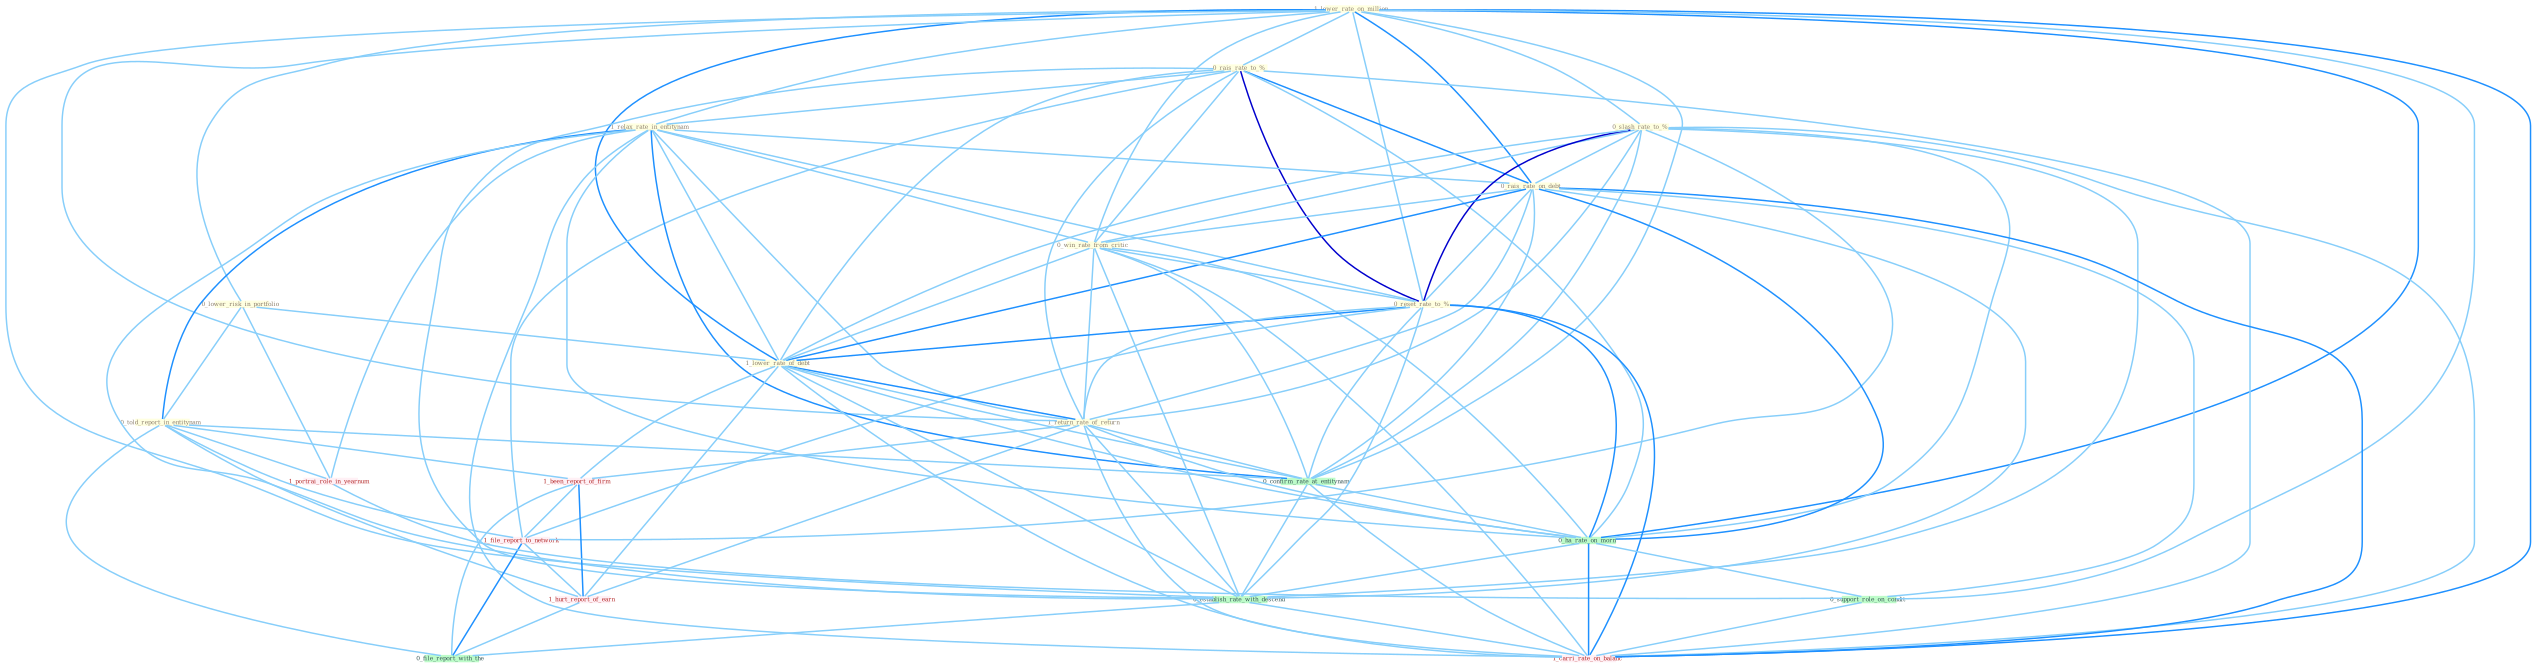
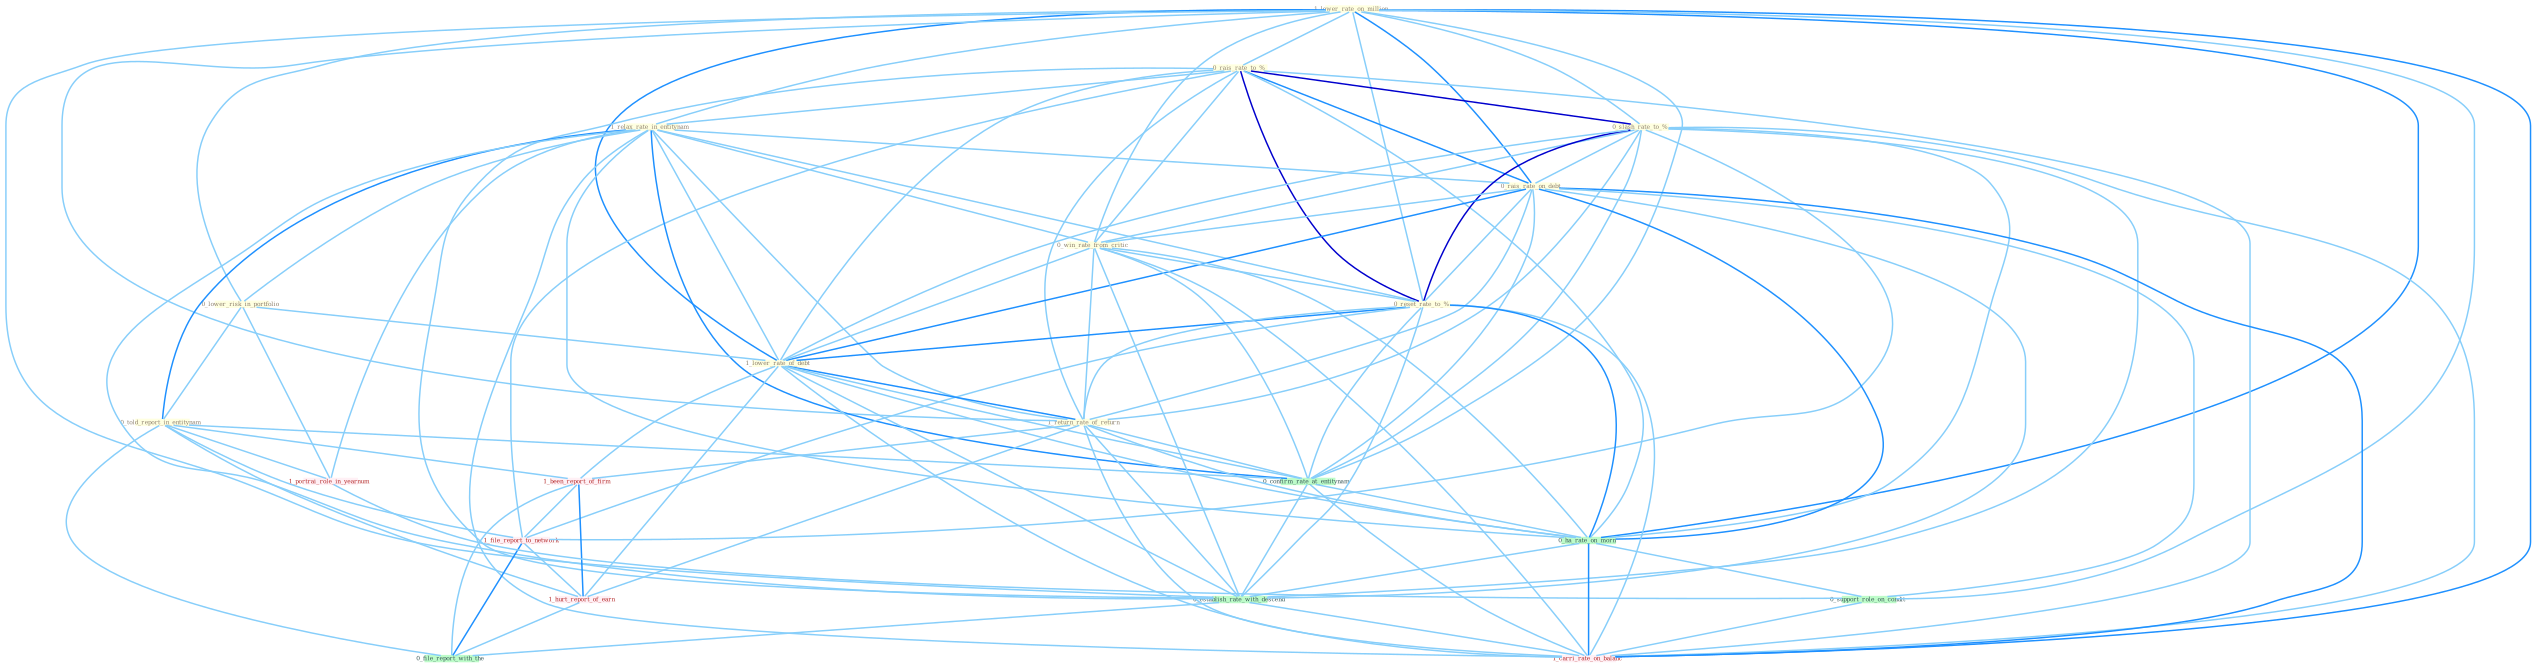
edge "0_rais_rate_to_%" -- "0_slash_rate_to_%": added
edge "1_relax_rate_in_entitynam" -- "0_lower_risk_in_portfolio": added
edge "0_reset_rate_to_%" -- "1_carri_rate_on_balanc": color #1e90ff -> #87cefa
